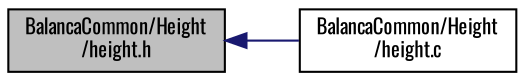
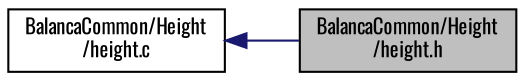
edge "BalancaCommon/Height /height.c" -> "BalancaCommon/Height /height.h": reversed
